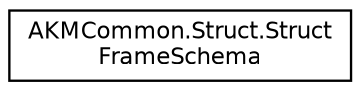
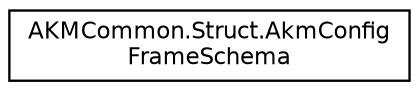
node "AKMCommon.Struct.Struct FrameSchema": label "AKMCommon.Struct.Struct FrameSchema" -> "AKMCommon.Struct.AkmConfig FrameSchema"
